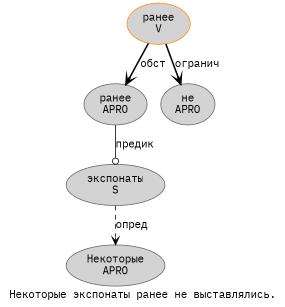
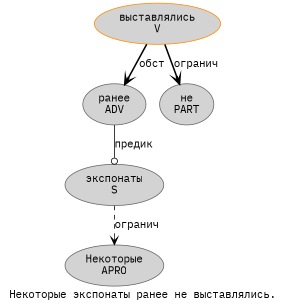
node "ранее V": label "ранее V" -> "выставлялись V"
node "ранее APRO": label "ранее APRO" -> "ранее ADV"
node "не APRO": label "не APRO" -> "не PART"
edge "экспонаты S" -> "Некоторые APRO": label "опред" -> "огранич"
